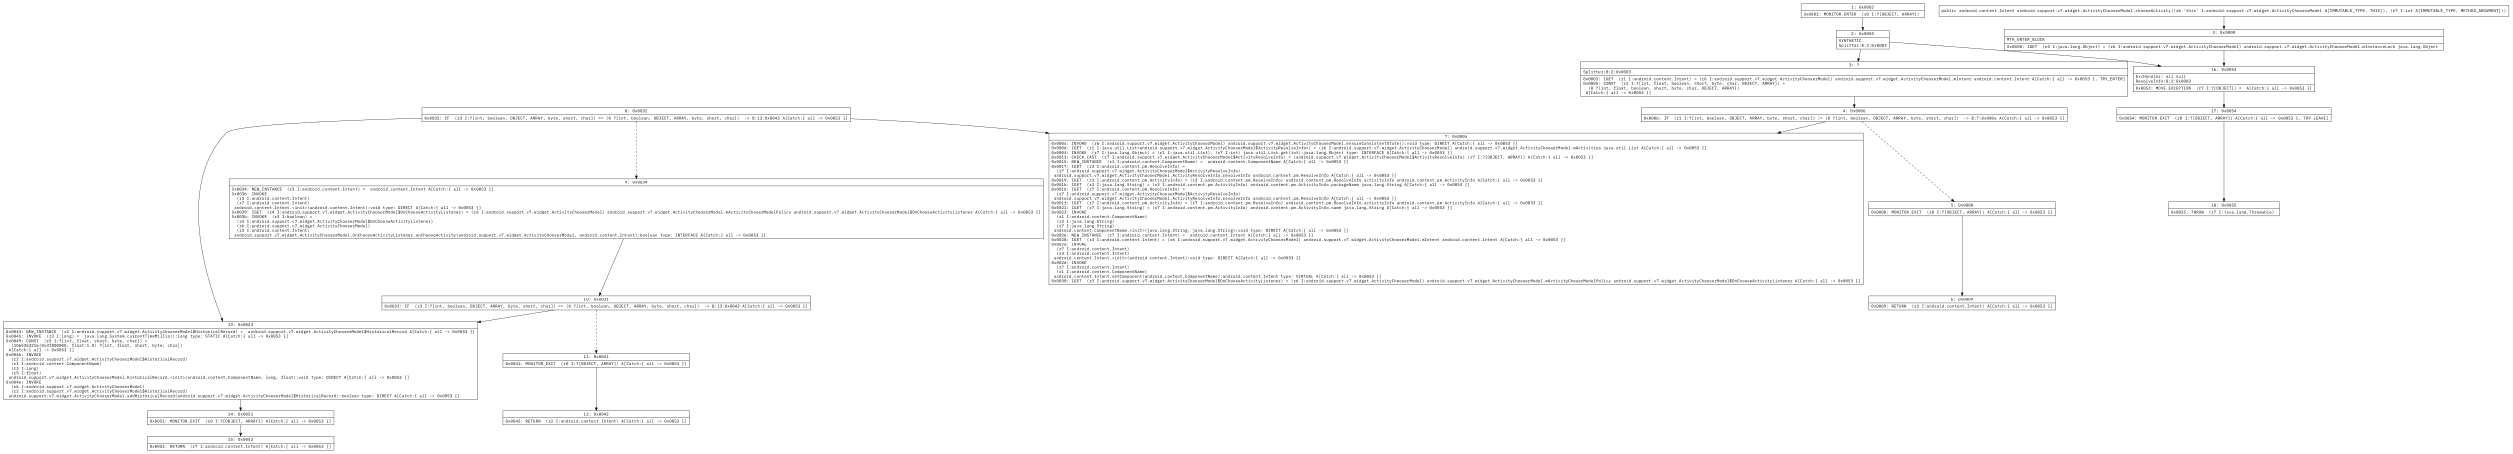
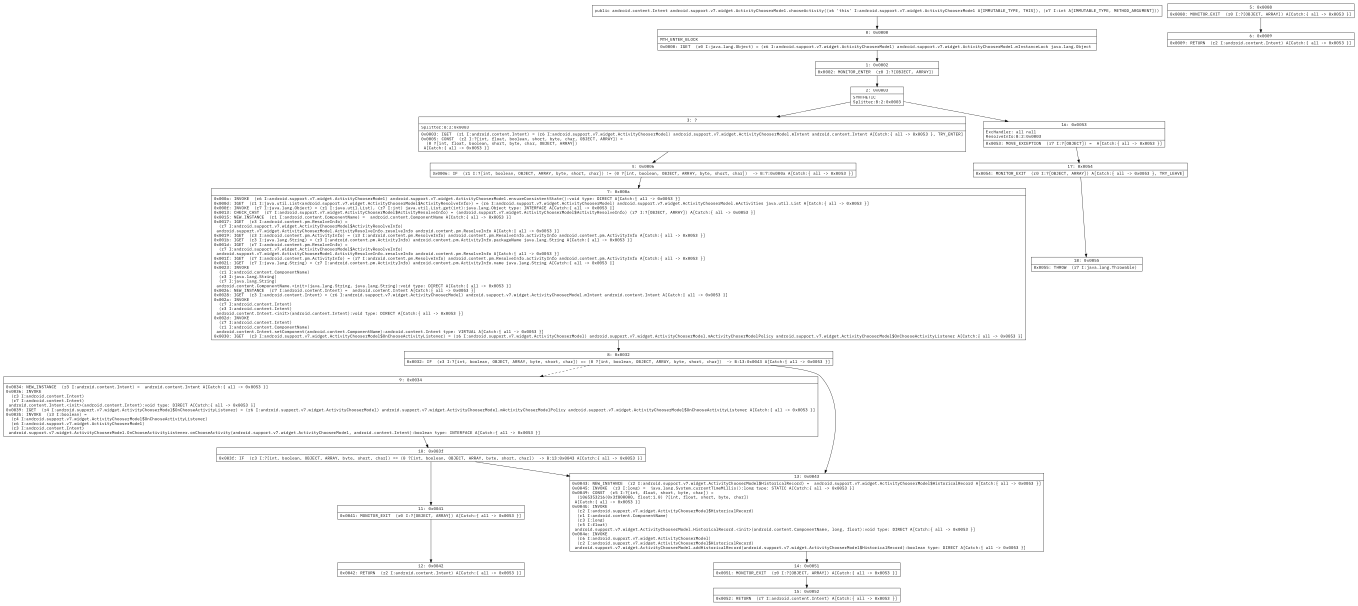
edge "0: 0x0000" -> "16: 0x0053": now "0: 0x0000" -> "1: 0x0002"
edge "8: 0x0032" -> "7: 0x000a": reversed
edge "4: 0x0006" -> "5: 0x0008": removed
edge "10: 0x003f" -> "11: 0x0041": style dashed -> solid
